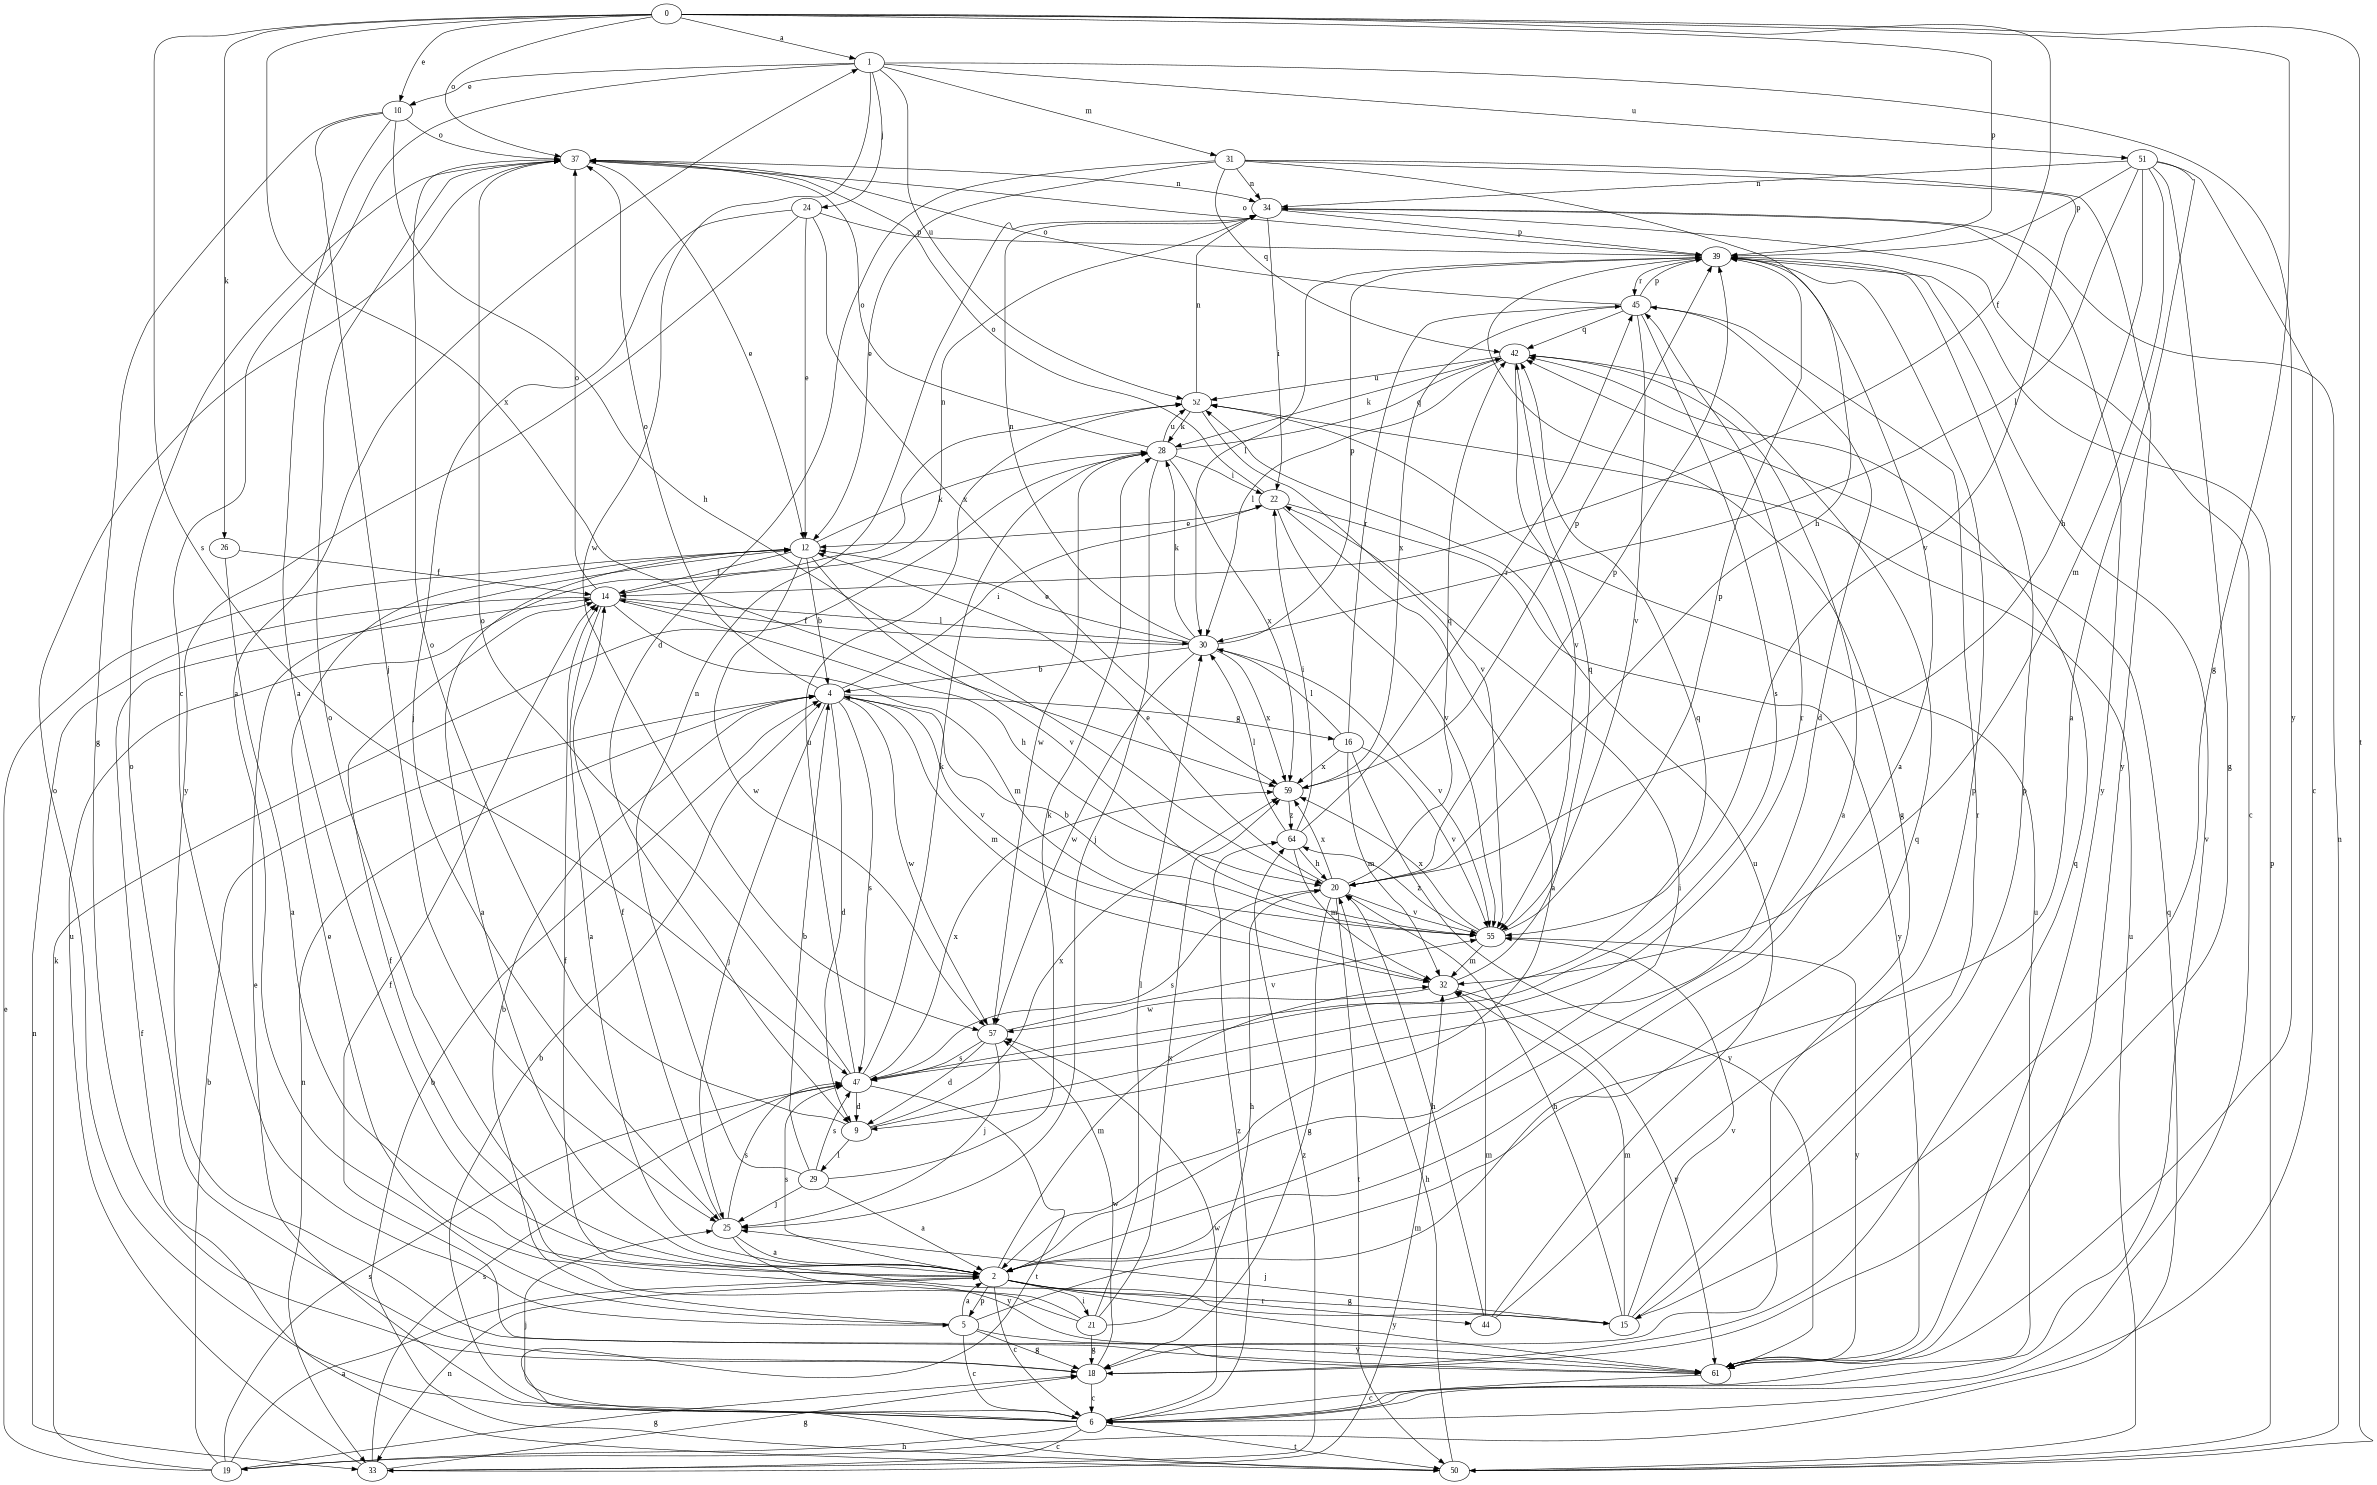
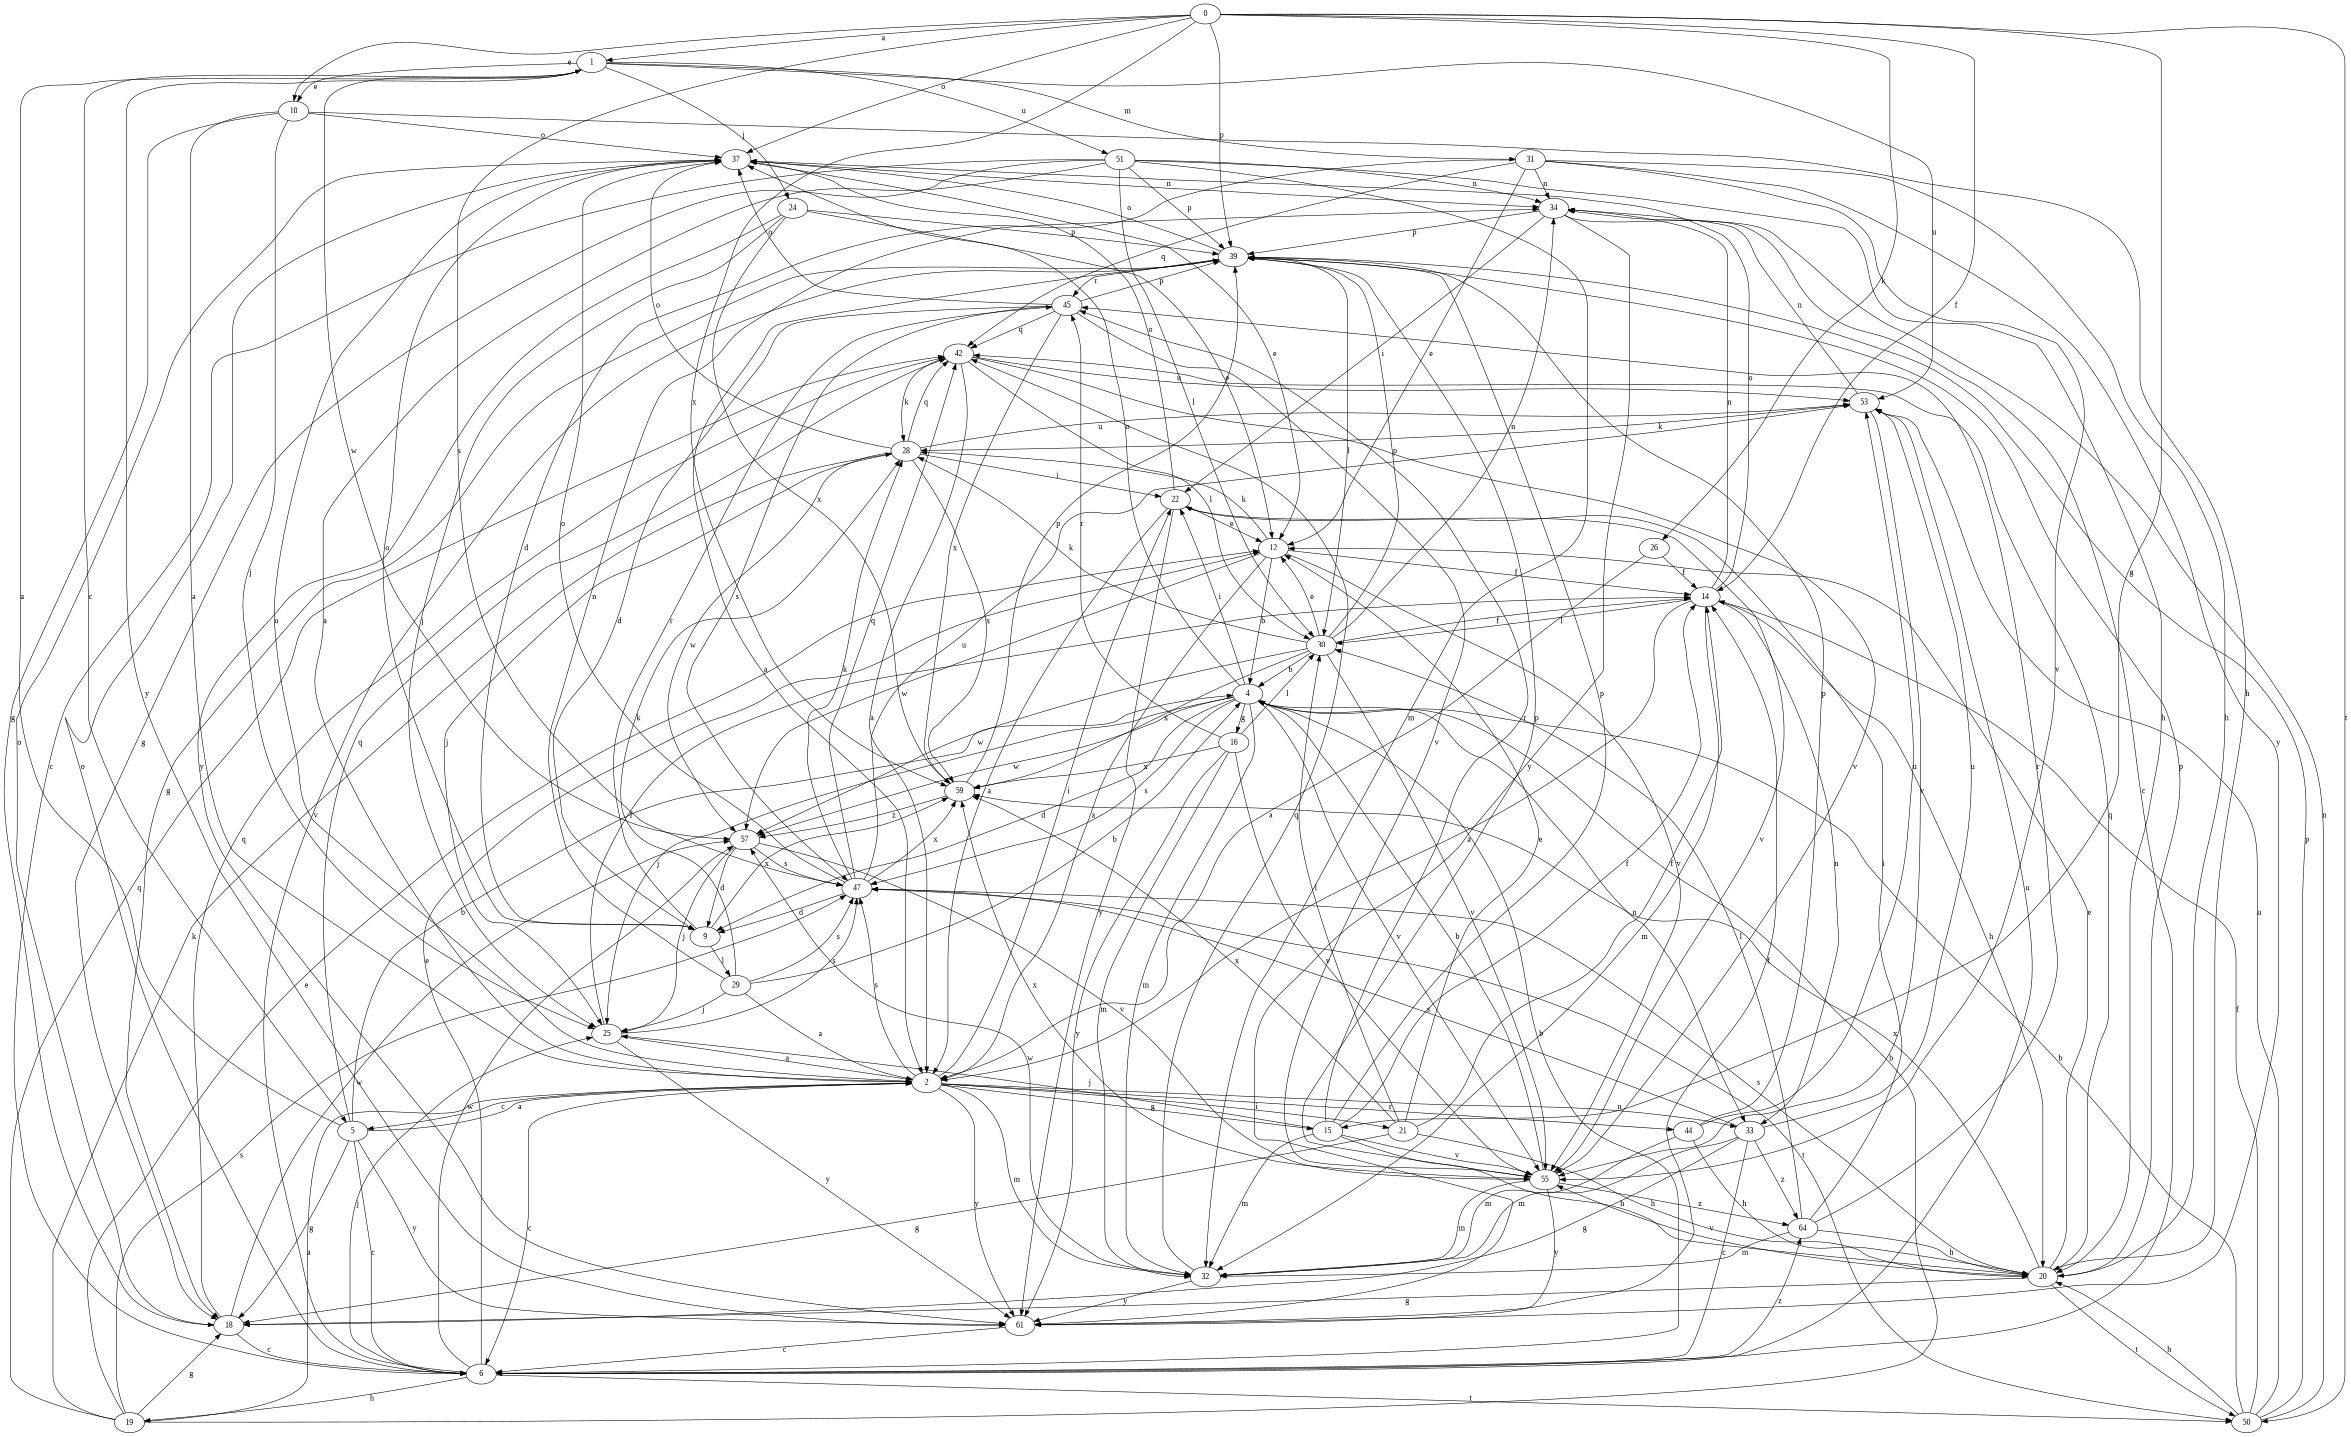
node "52": label "52" -> "53"
edge "59" -> "64": now "59" -> "57"
edge "2" -> "5": label "p" -> "c"
edge "6" -> "33": reversed
